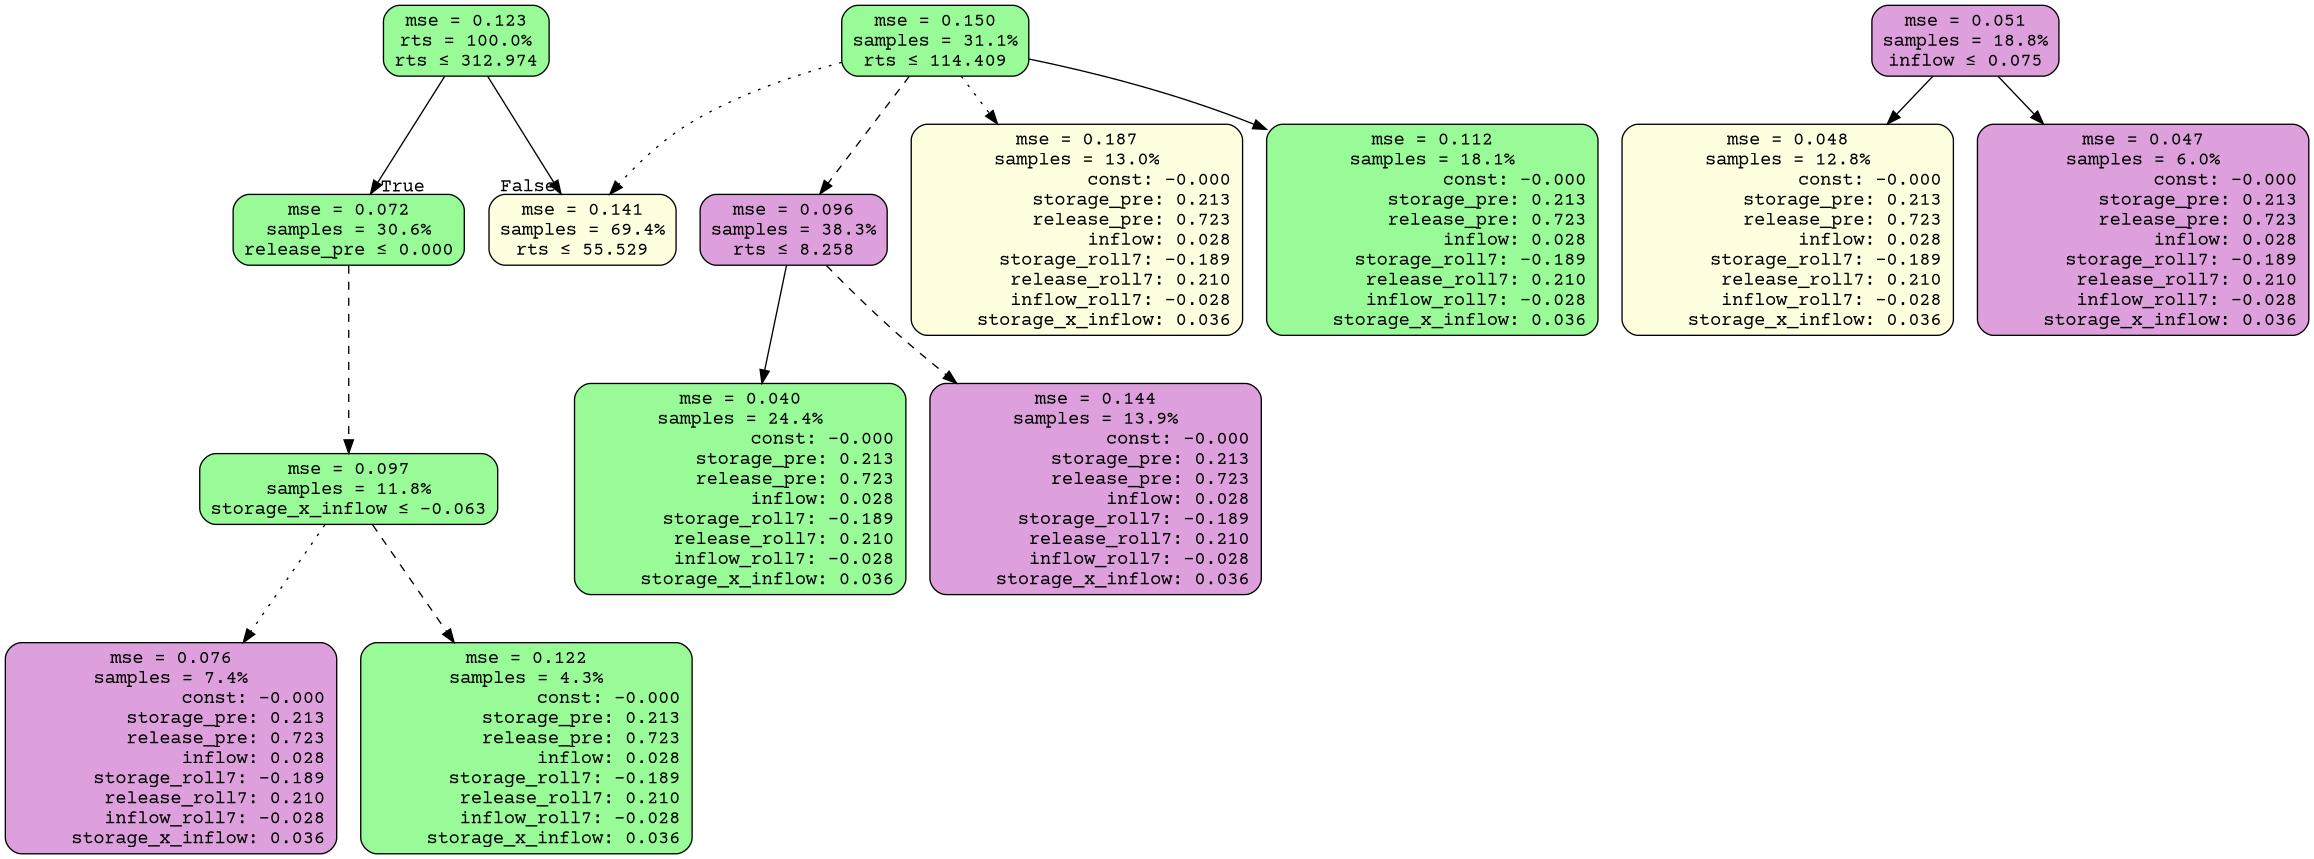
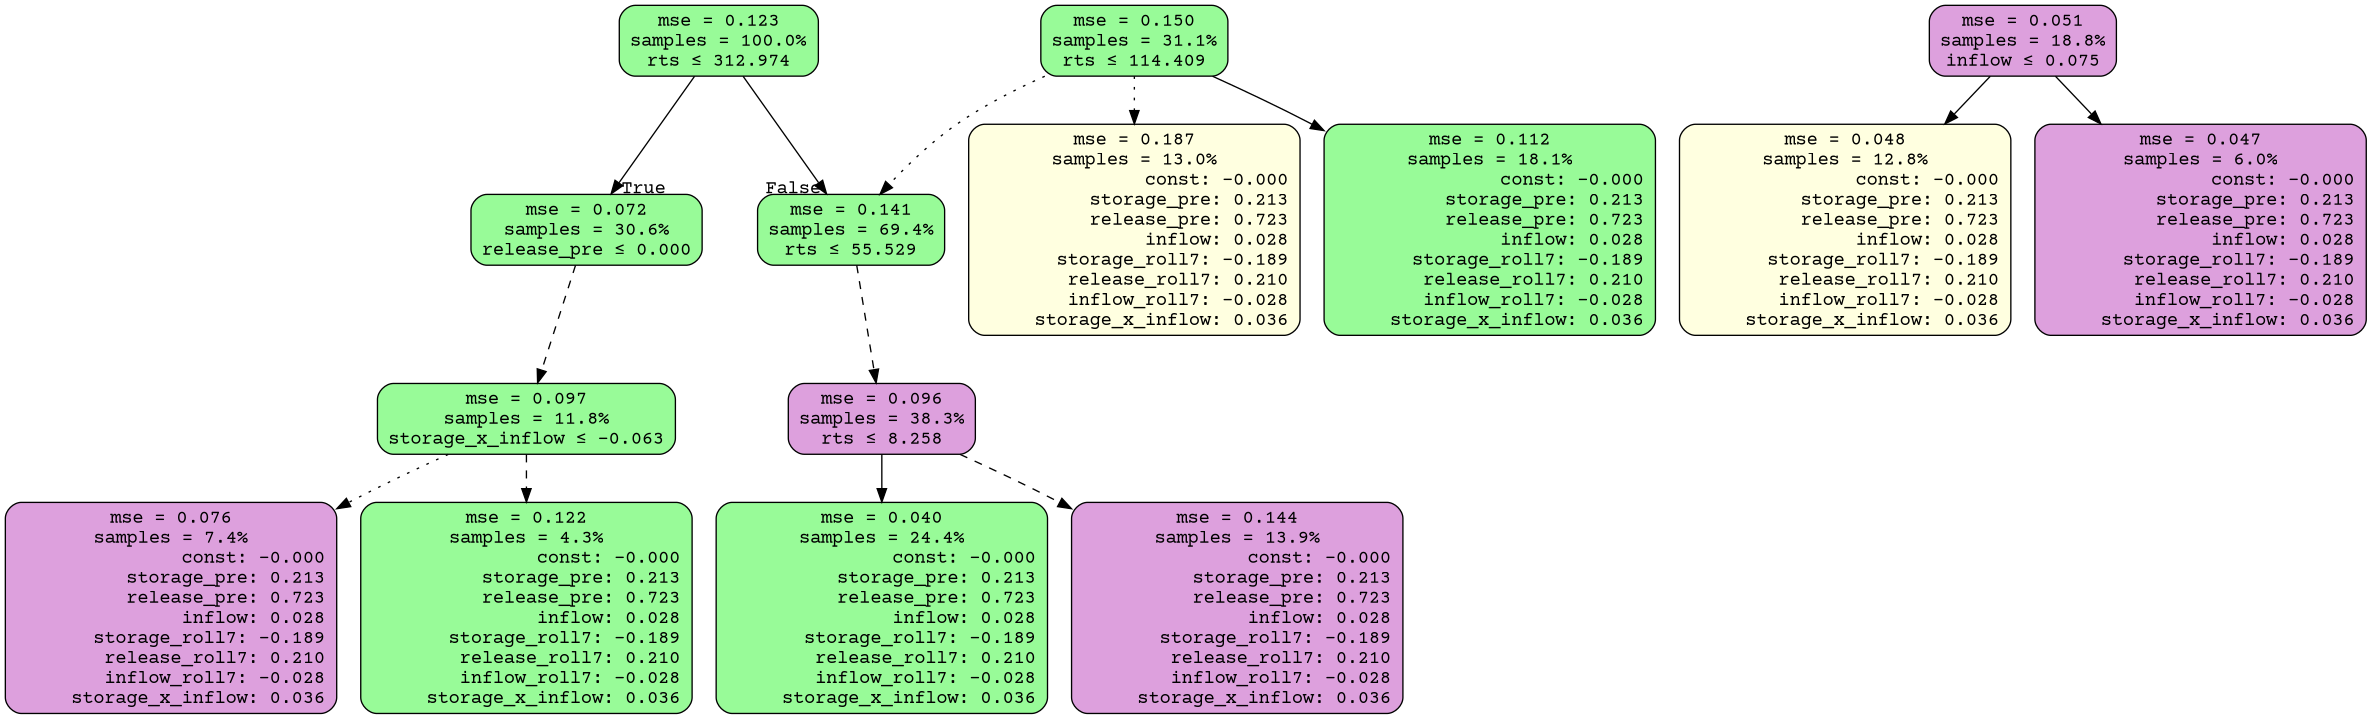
node "mse = 0.123 rts = 100.0% rts ≤ 312.974": label "mse = 0.123 rts = 100.0% rts ≤ 312.974" -> "mse = 0.123 samples = 100.0% rts ≤ 312.974"
edge "mse = 0.150 samples = 31.1% rts ≤ 114.409" -> "mse = 0.096 samples = 38.3% rts ≤ 8.258": now "mse = 0.141 samples = 69.4% rts ≤ 55.529" -> "mse = 0.096 samples = 38.3% rts ≤ 8.258"
node "mse = 0.141 samples = 69.4% rts ≤ 55.529": fillcolor lightyellow -> palegreen
